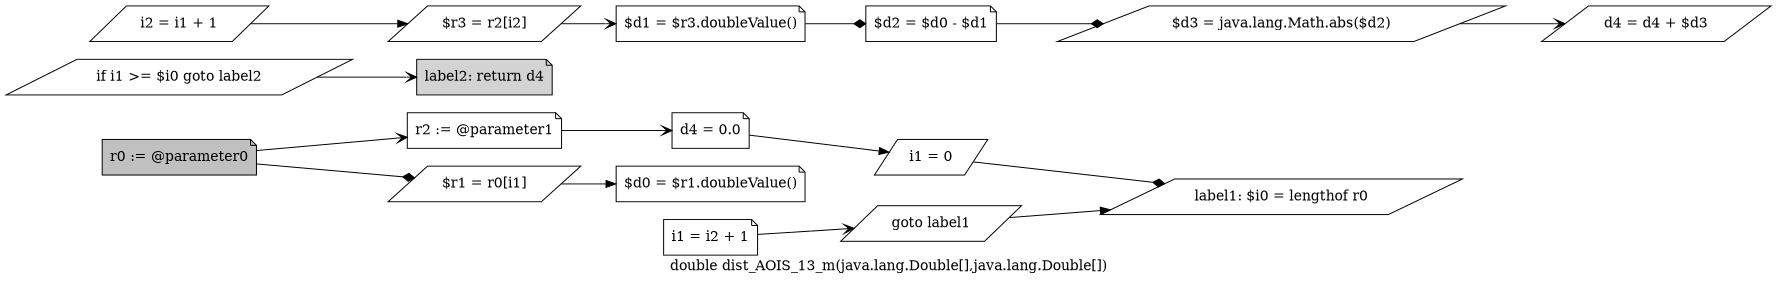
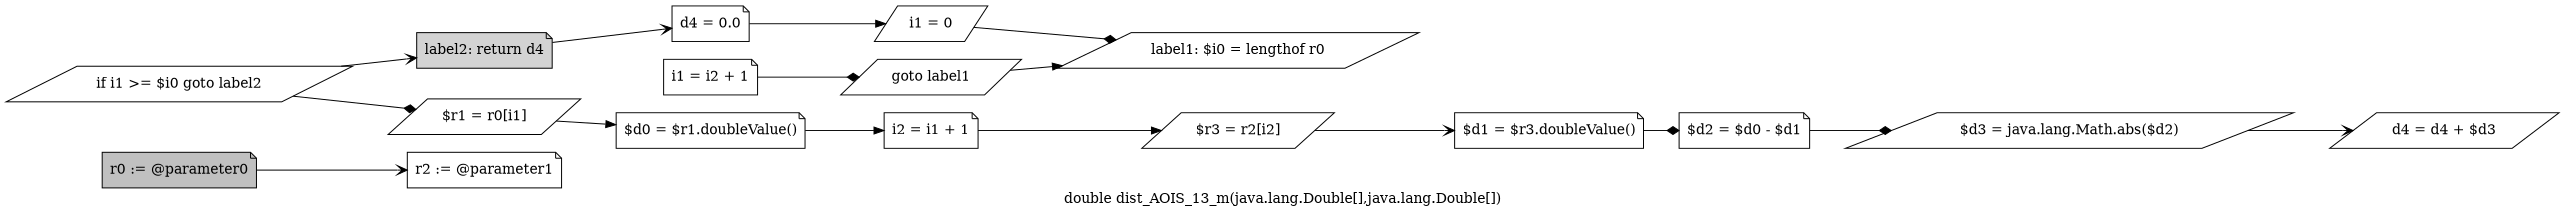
node "i2 = i1 + 1": shape parallelogram -> note
edge "r2 := @parameter1" -> "d4 = 0.0": now "label2: return d4" -> "d4 = 0.0"
edge "$d0 = $r1.doubleValue()" -> "i2 = i1 + 1": added
edge "r0 := @parameter0" -> "$r1 = r0[i1]": now "if i1 >= $i0 goto label2" -> "$r1 = r0[i1]"
edge "i1 = i2 + 1" -> "goto label1": arrowhead vee -> diamond
